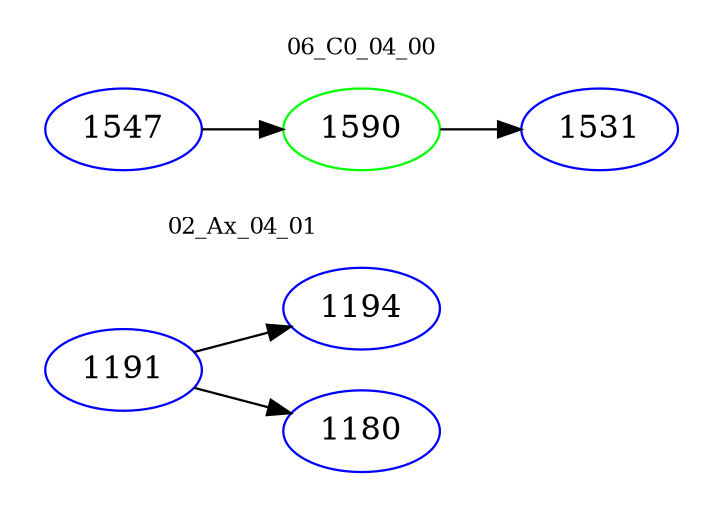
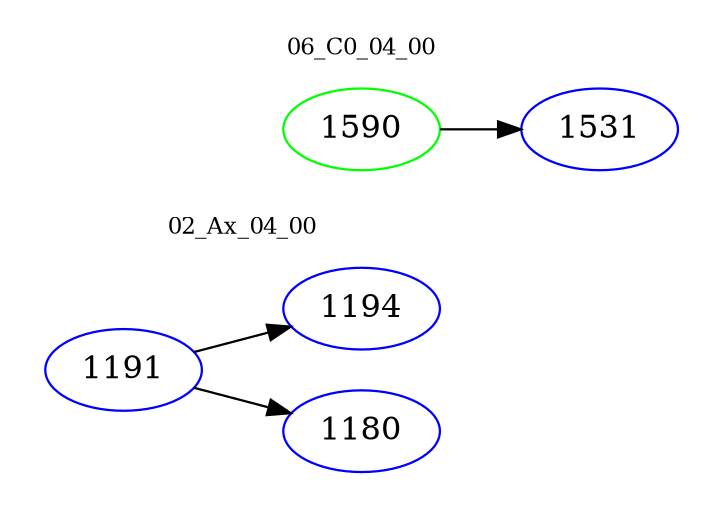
node "1547": removed
cluster "02_Ax_04_01": label "02_Ax_04_01" -> "02_Ax_04_00"
